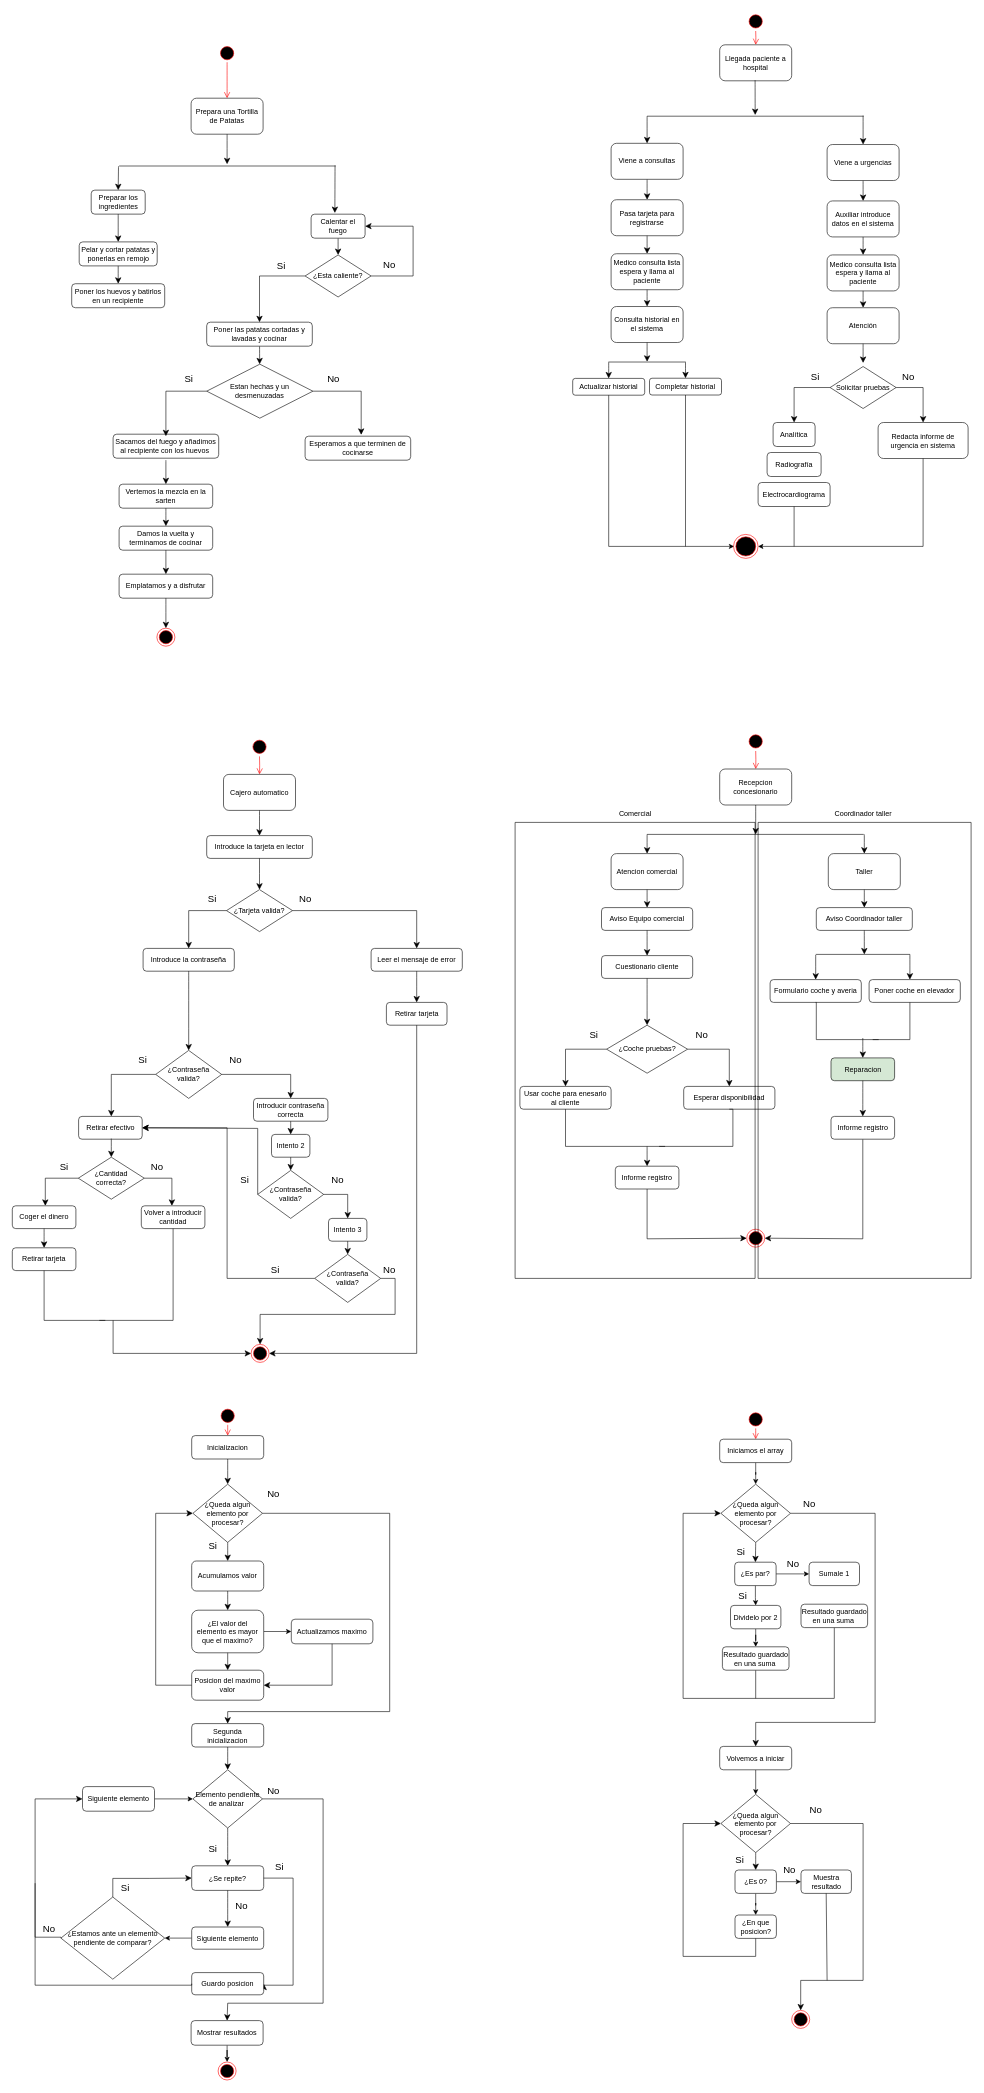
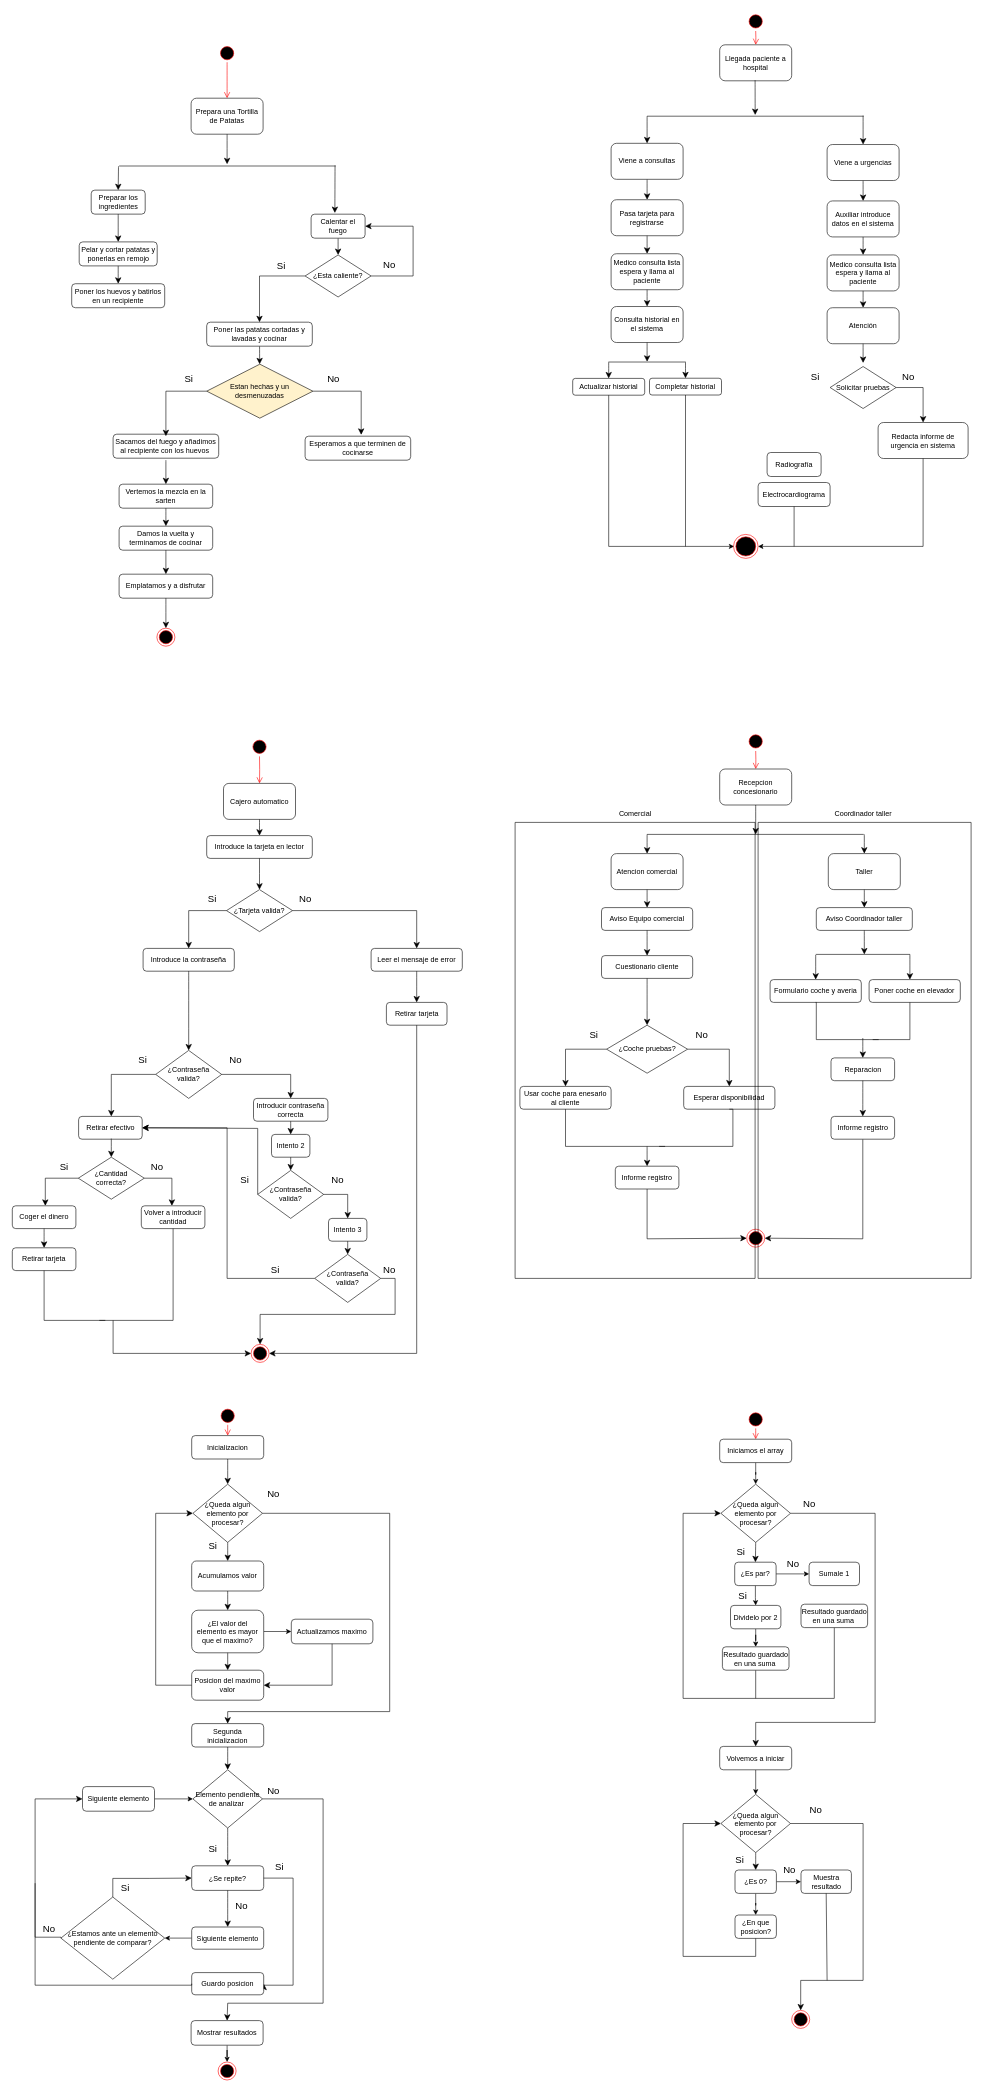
edge "Solicitar pruebas" -> "Analítica": removed
node "Estan hechas y un desmenuzadas": fillcolor #ffffff -> #fff2cc
node "Analítica": removed
node "Cajero automatico": moved (260, 792) -> (260, 801)
node "Reparacion": fillcolor #d5e8d4 -> #ffffff
